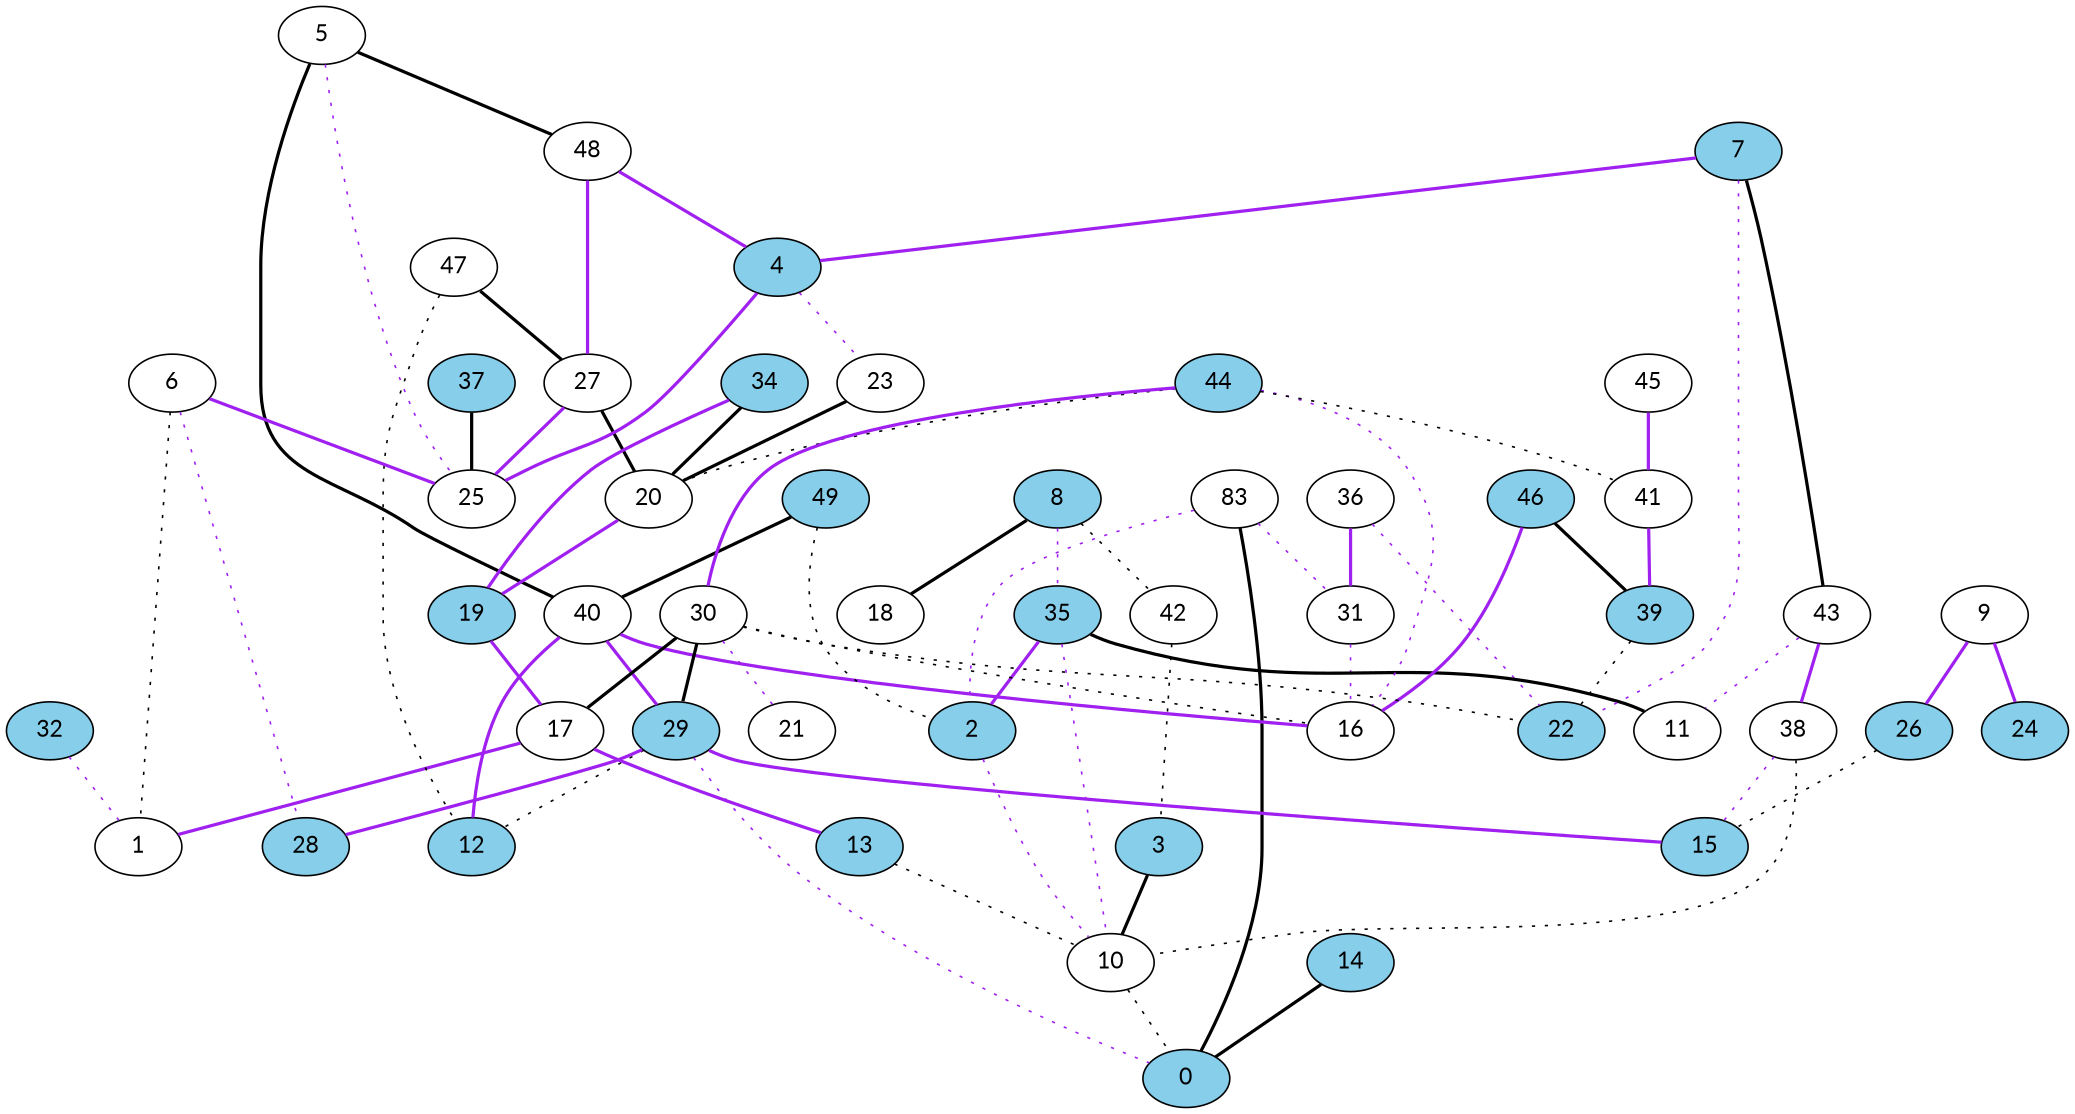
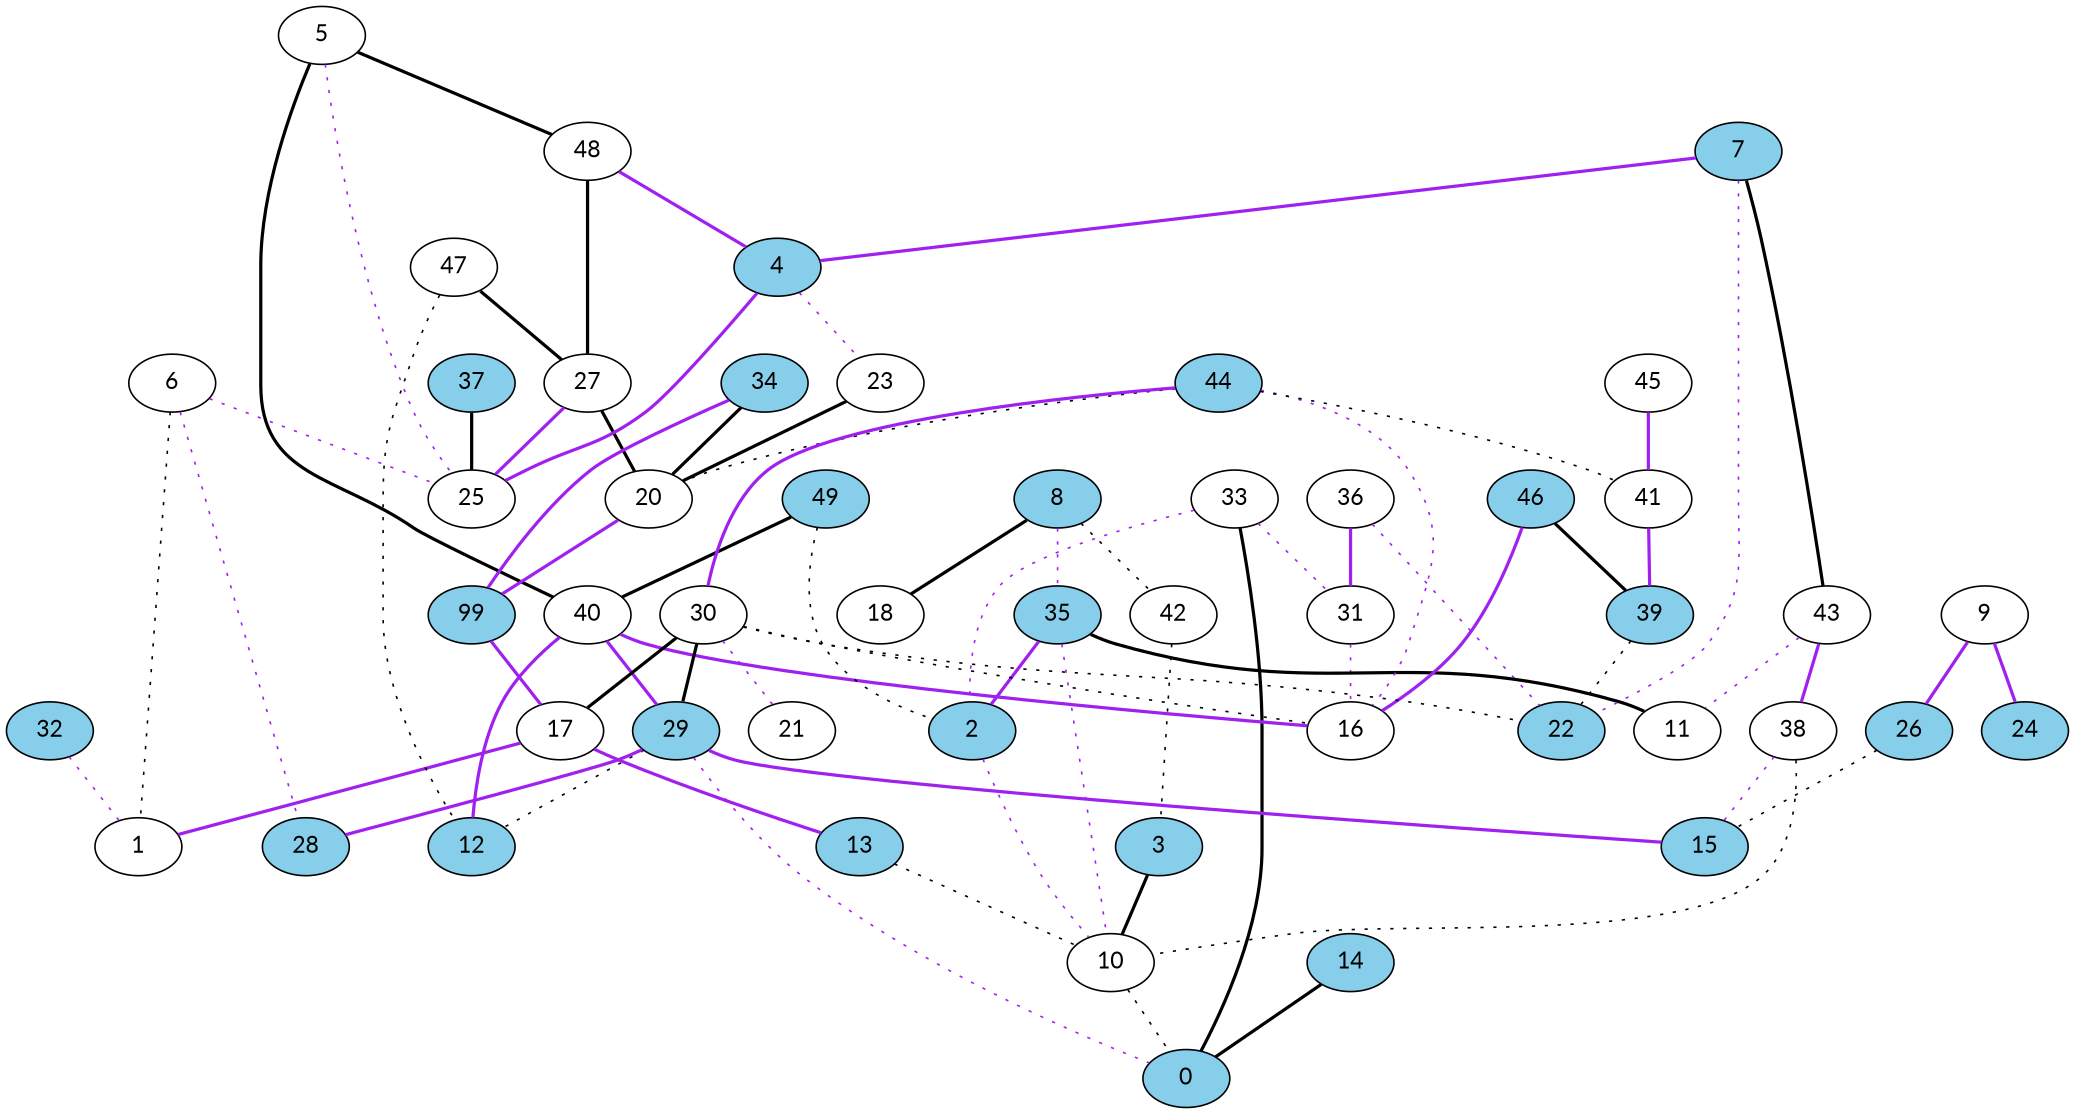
edge "48" -- "27": color purple -> black
edge "6" -- "25": style bold -> dotted
node "83": label "83" -> "33"
node "19": label "19" -> "99"
